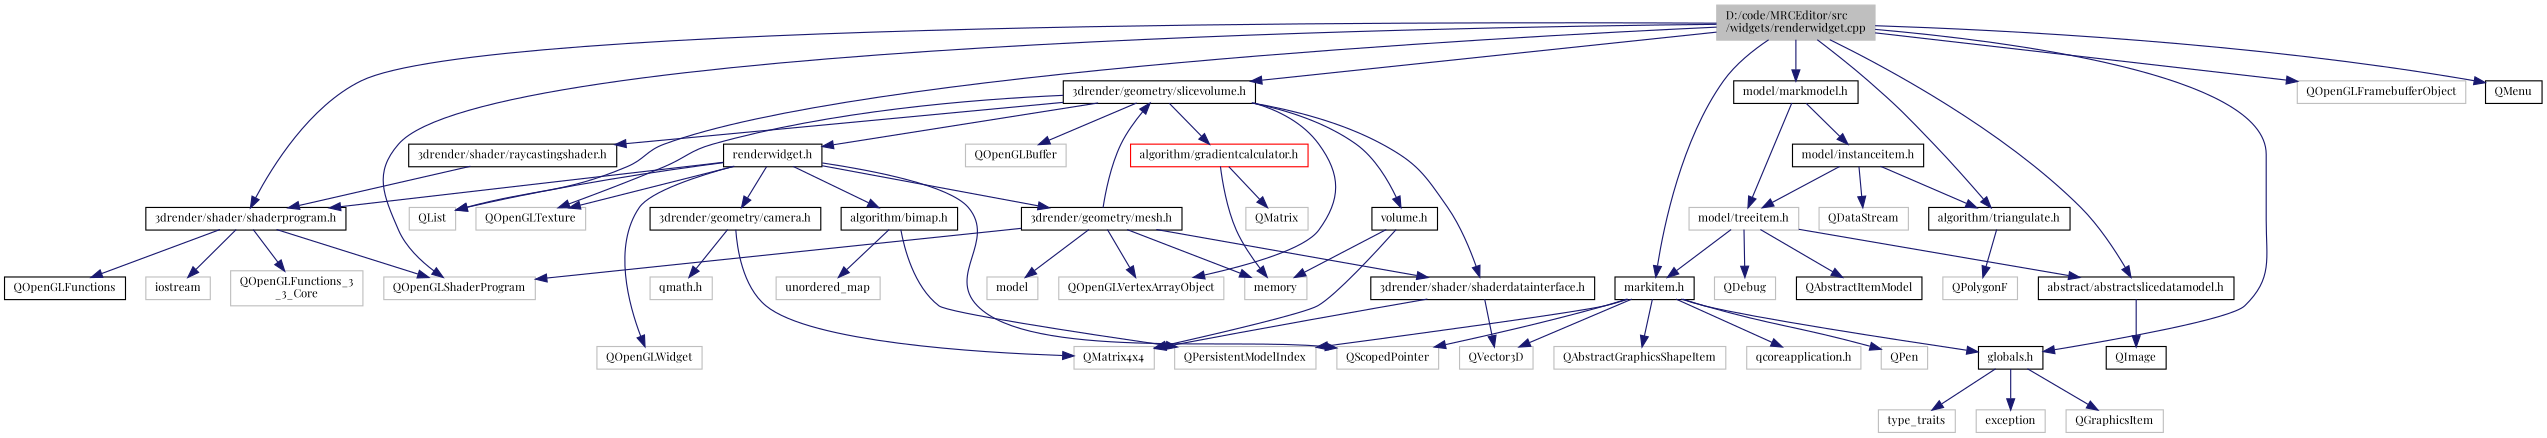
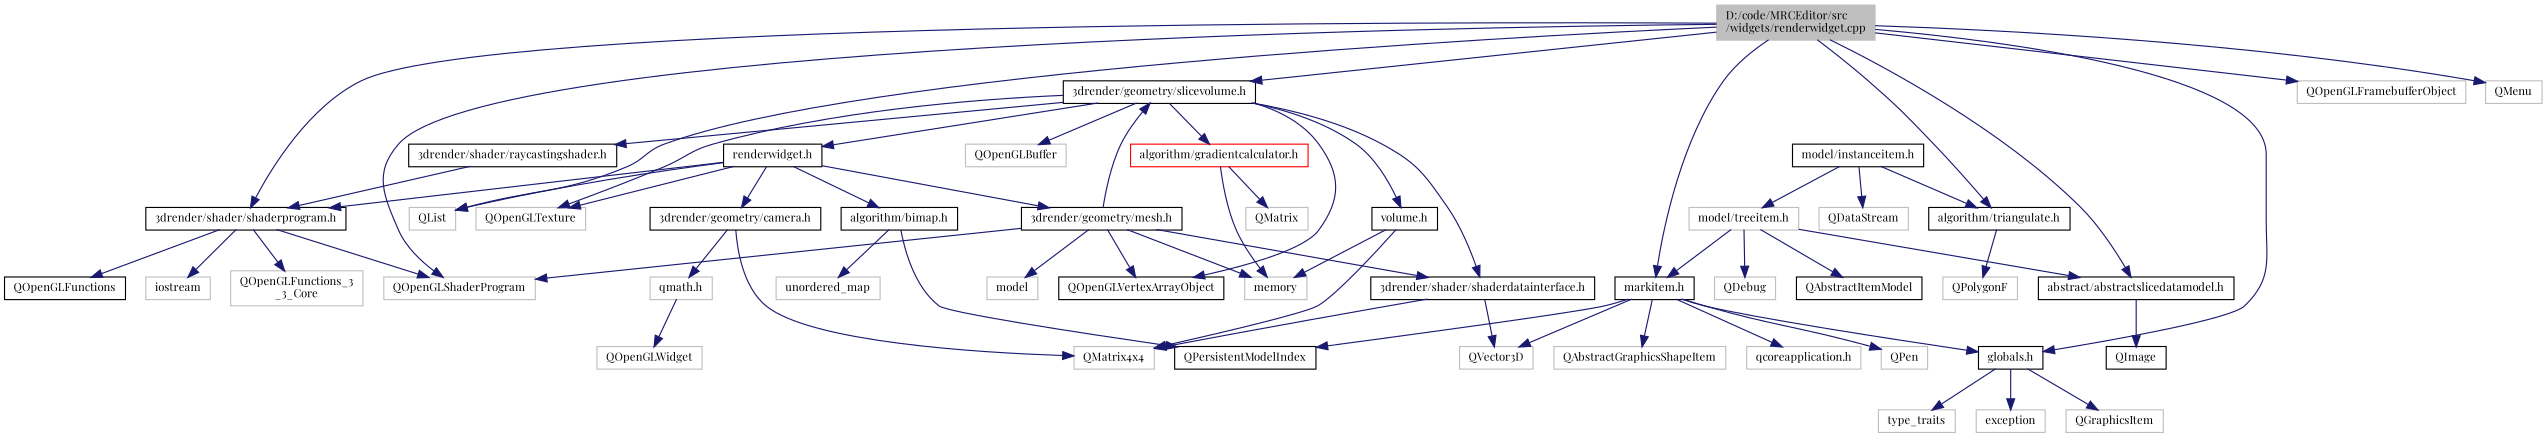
node "model/markmodel.h": removed
node "QMenu": color black -> grey75
edge "renderwidget.h" -> "QOpenGLWidget": now "qmath.h" -> "QOpenGLWidget"
node "QOpenGLVertexArrayObject": color grey75 -> black
node "QPersistentModelIndex": color grey75 -> black
node "QScopedPointer": removed
